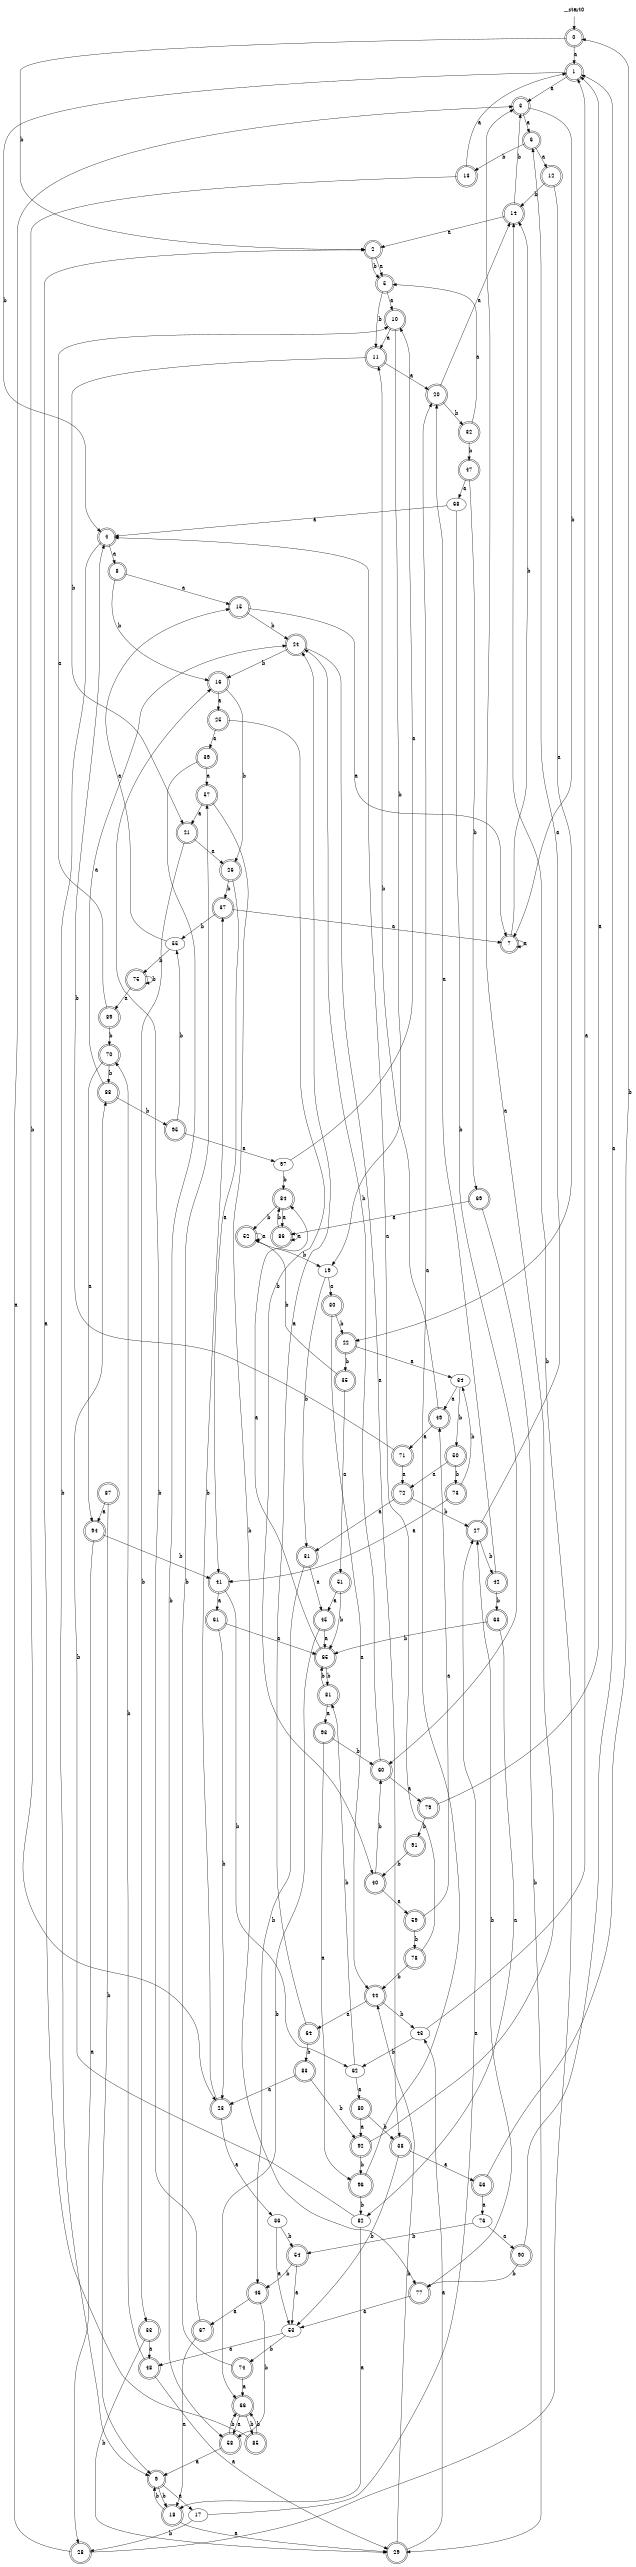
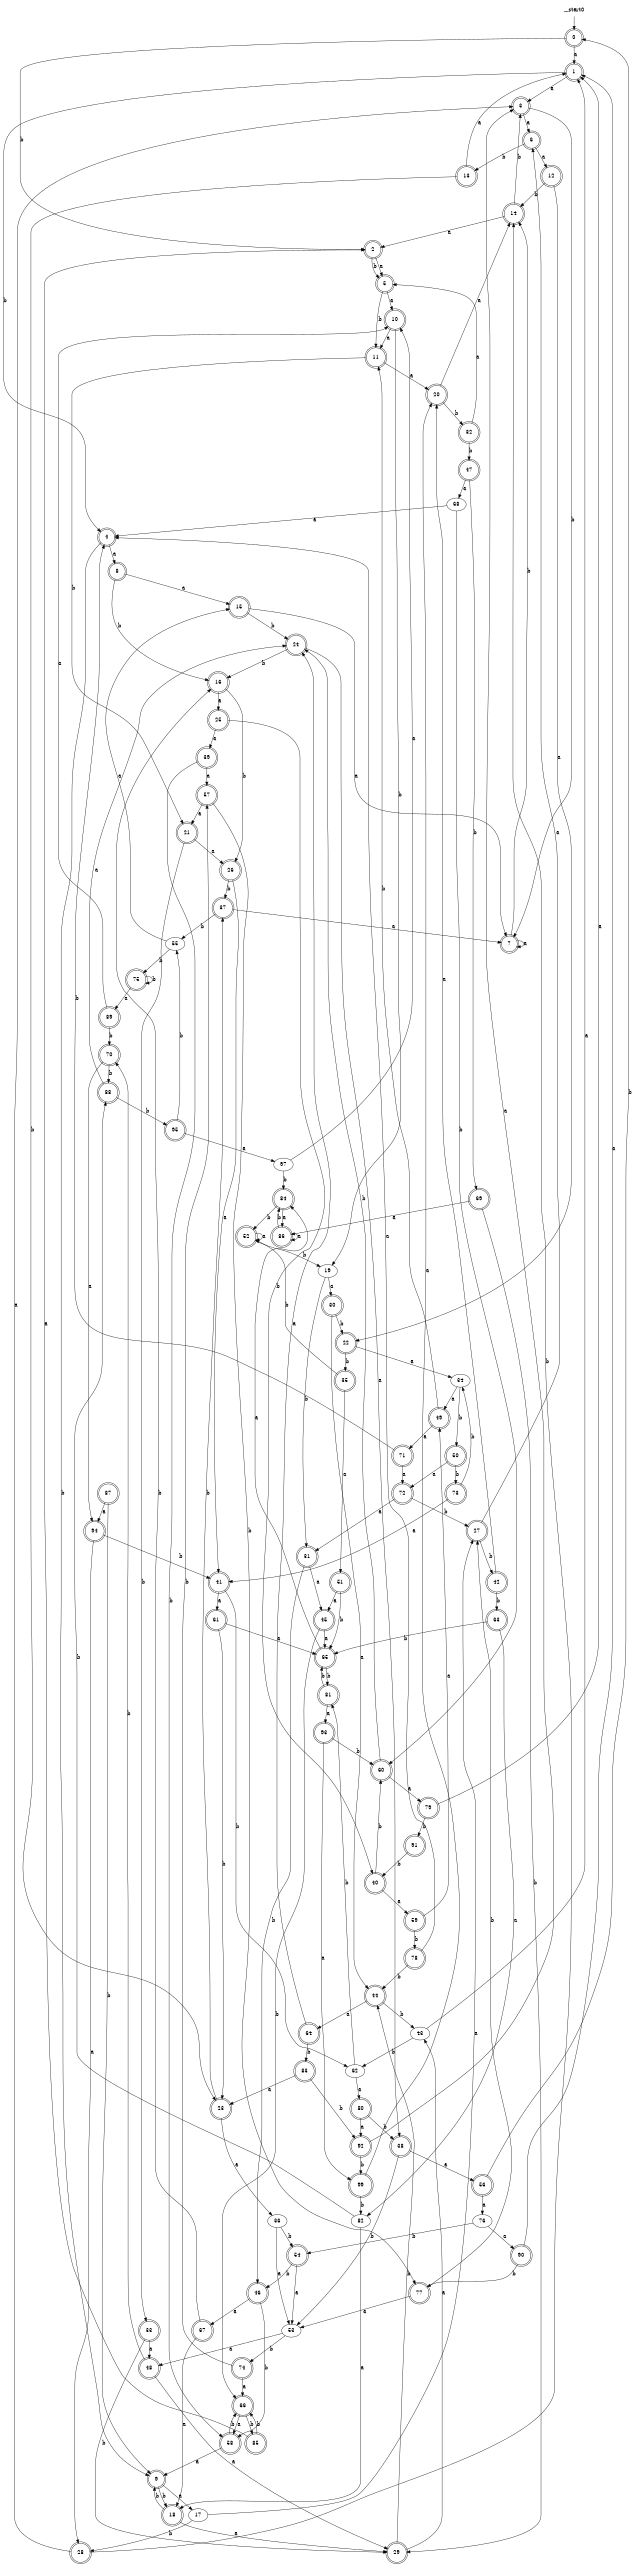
node "96": label "96" -> "99"
